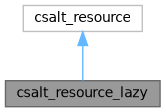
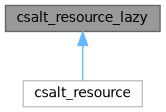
edge "csalt_resource_lazy" -> "csalt_resource": reversed
